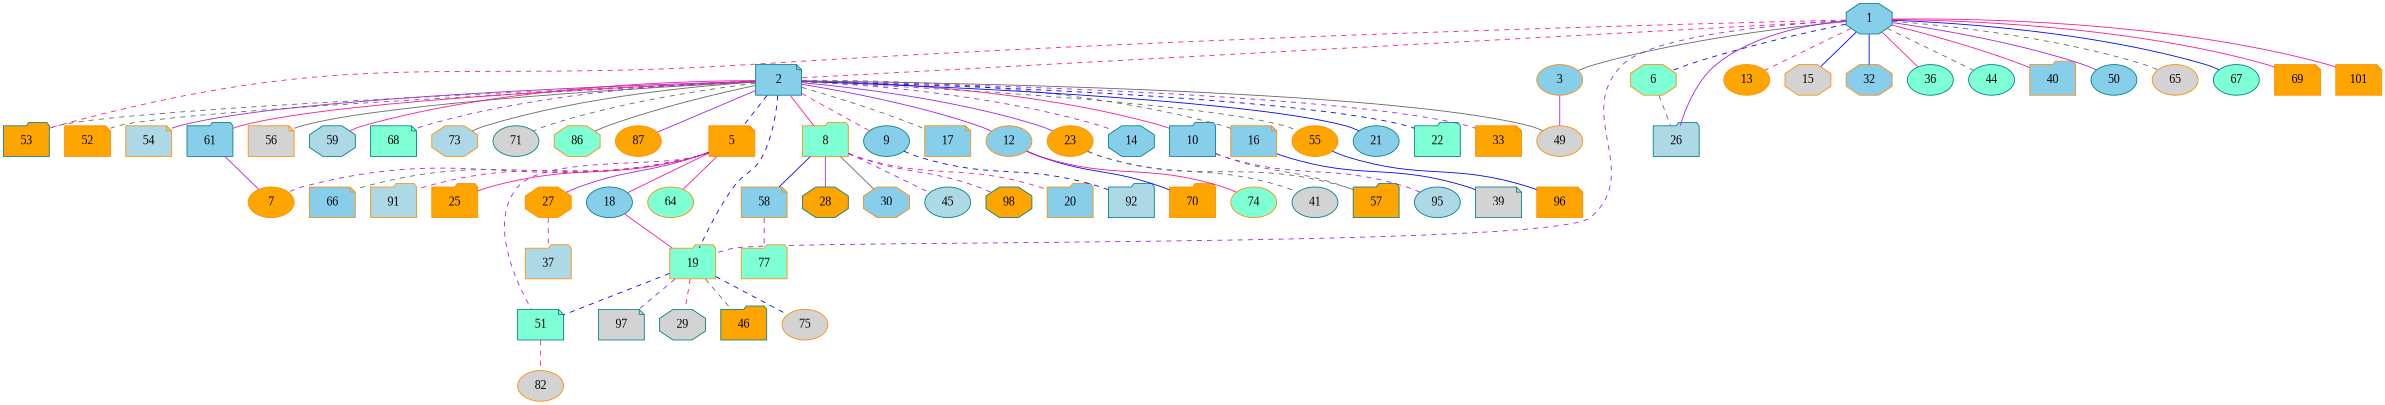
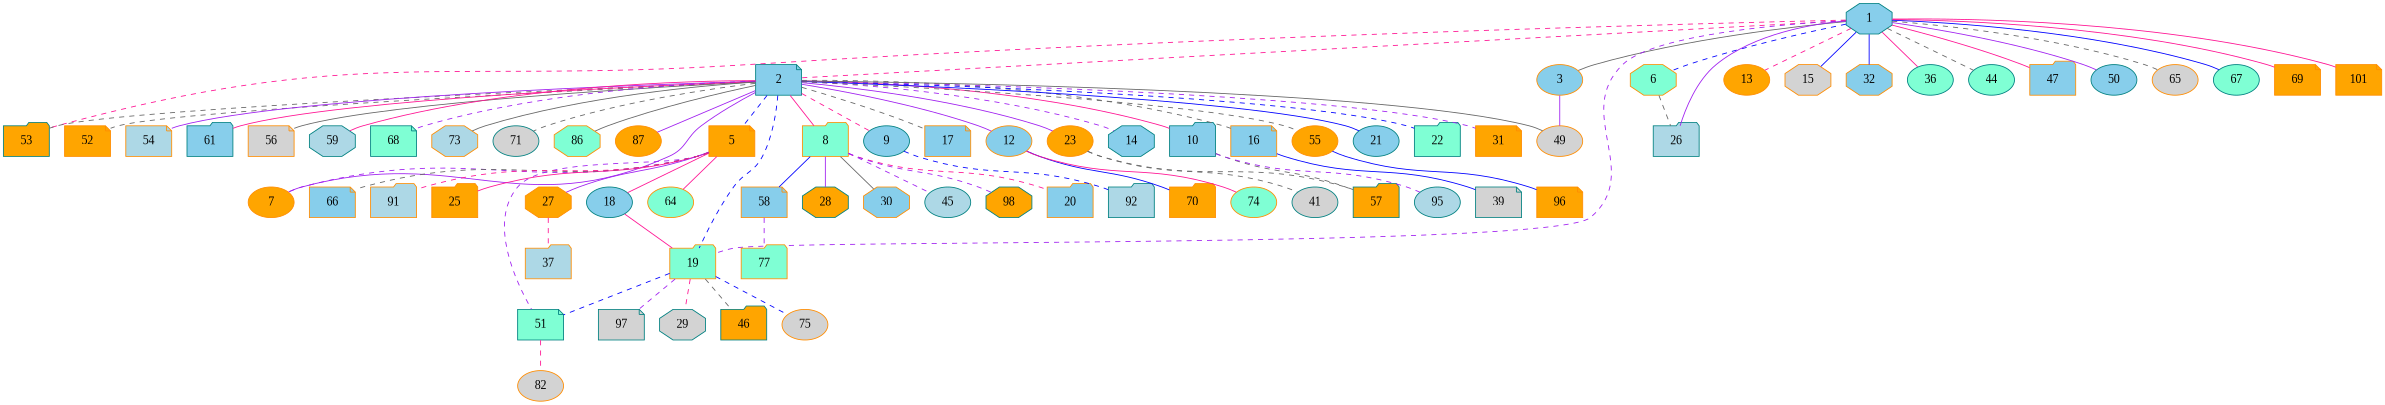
node "40": label "40" -> "47"
node "33": label "33" -> "31"
edge "61" -- "7": now "2" -- "7"
